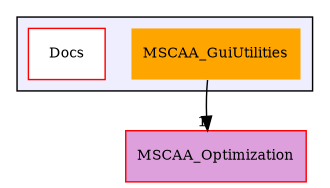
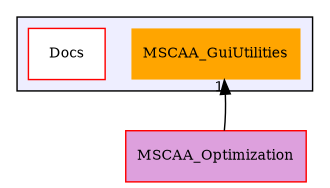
edge "MSCAA_GuiUtilities" -> "MSCAA_Optimization": reversed
